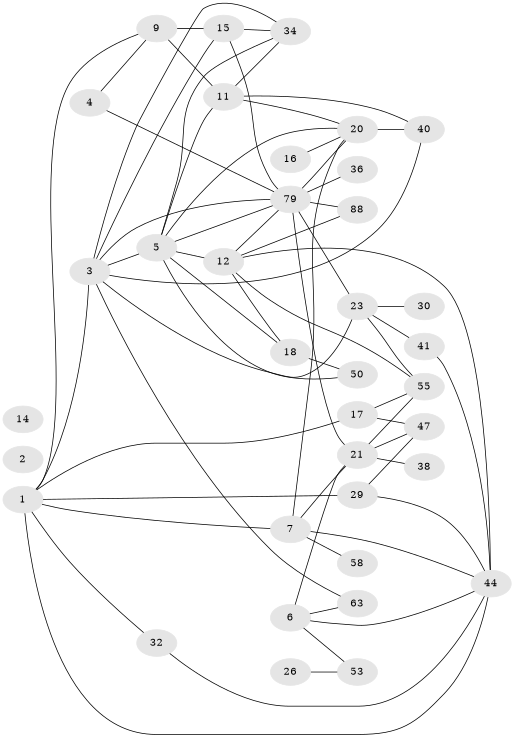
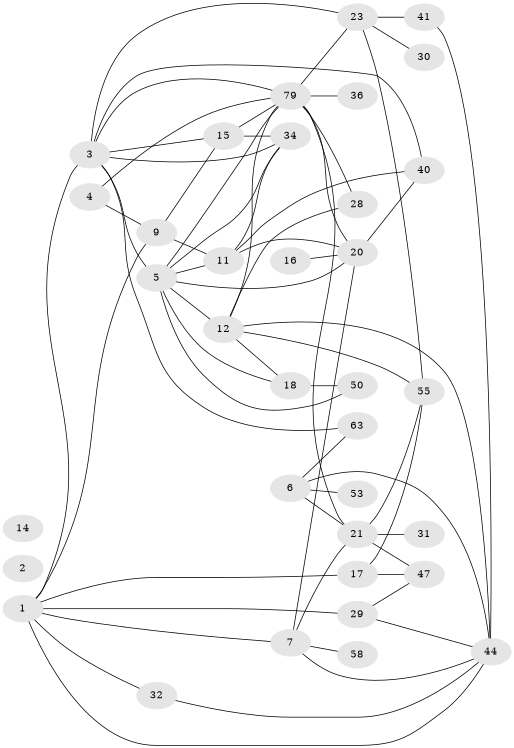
node "88": label "88" -> "28"
node "38": label "38" -> "31"
node "26": removed
